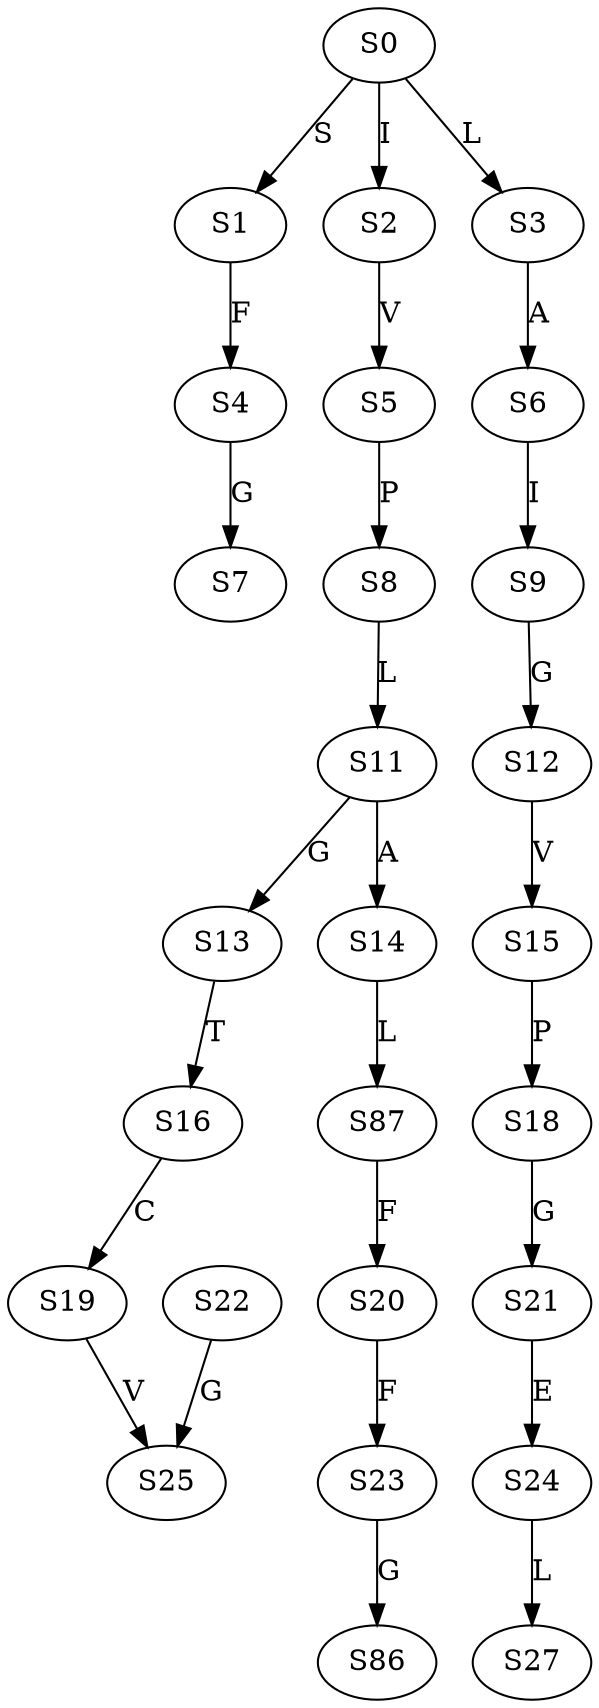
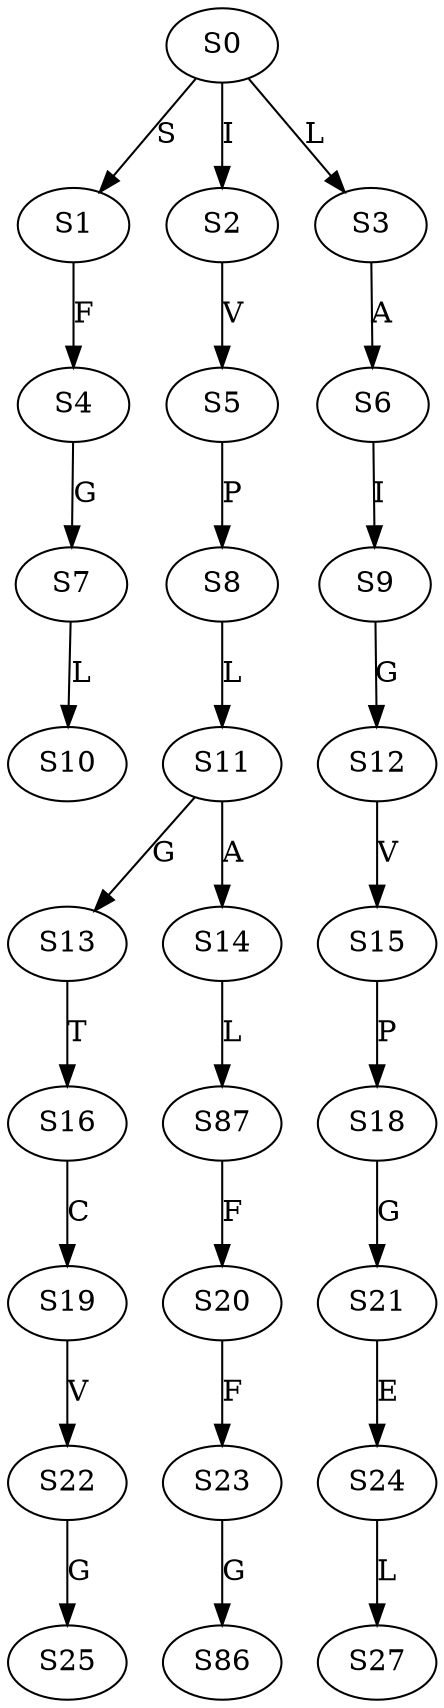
node "S10": added
edge "S19" -> "S25": now "S19" -> "S22"
